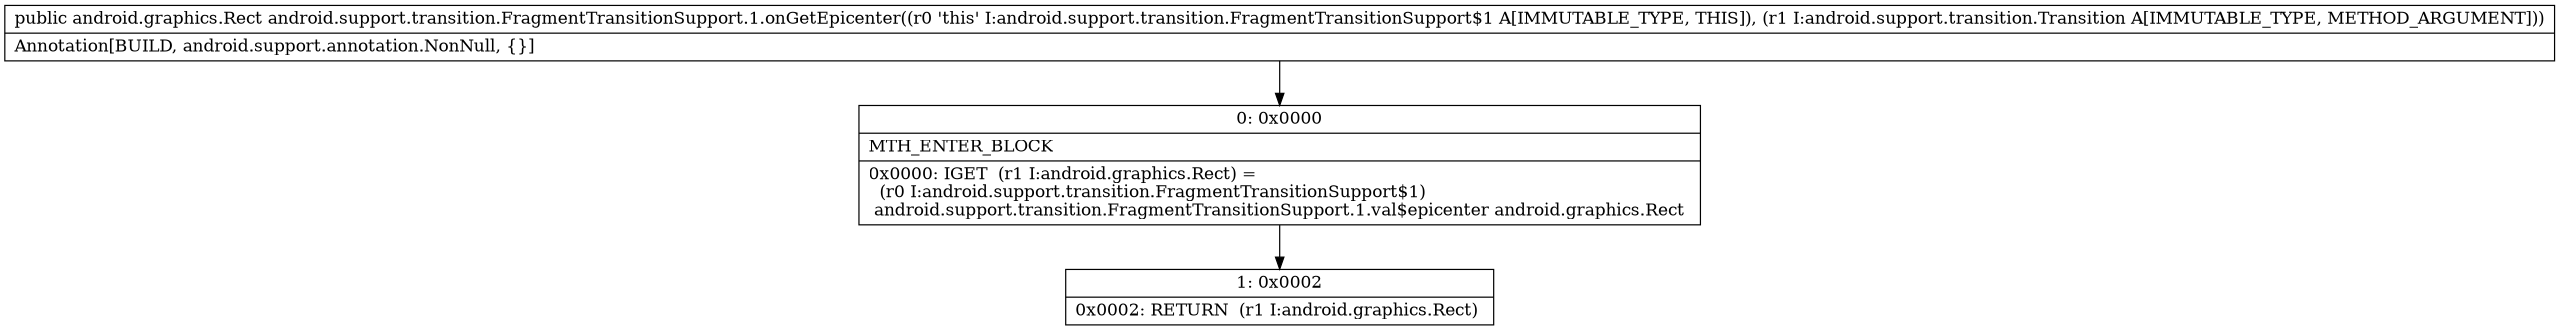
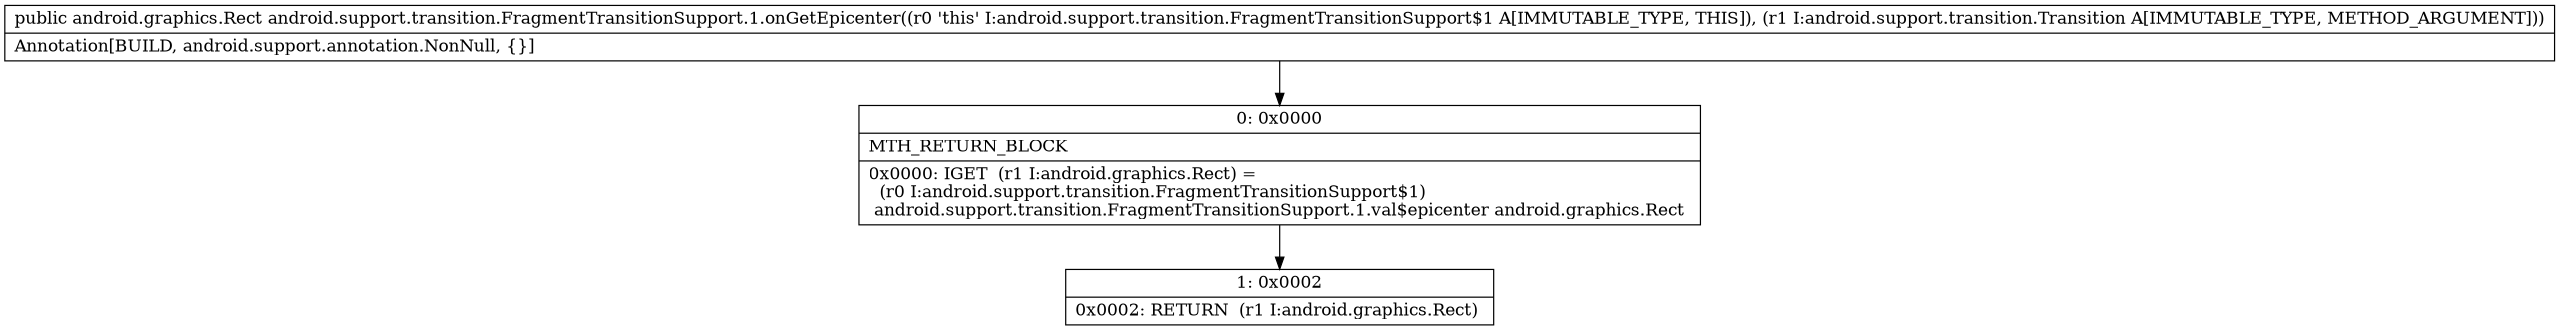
node "0: 0x0000": text "MTH_ENTER_BLOCK" -> "MTH_RETURN_BLOCK"
